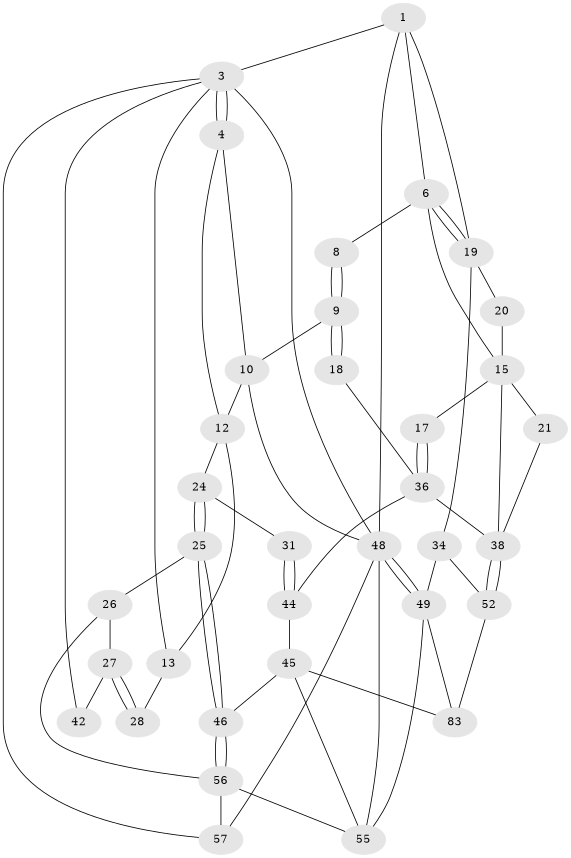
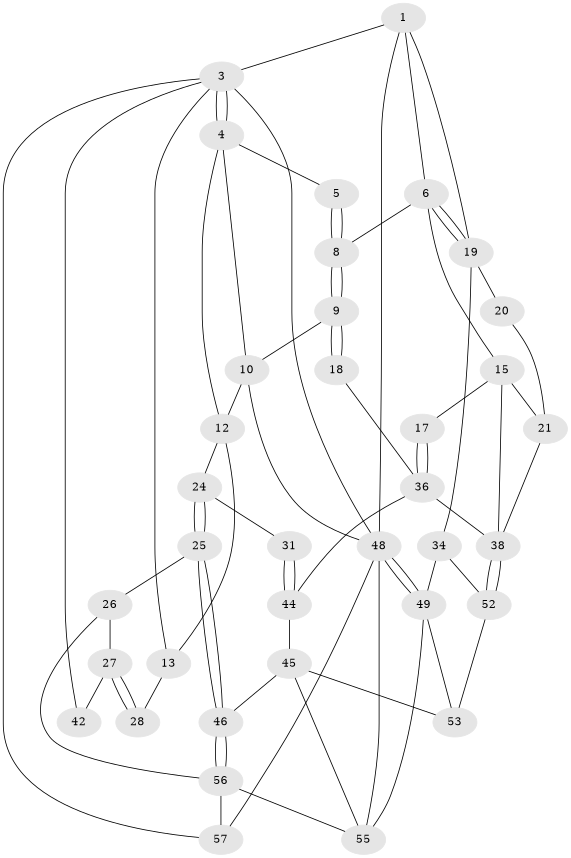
node "5": added
edge "20" -- "15": now "20" -- "21"
node "83": label "83" -> "53"
